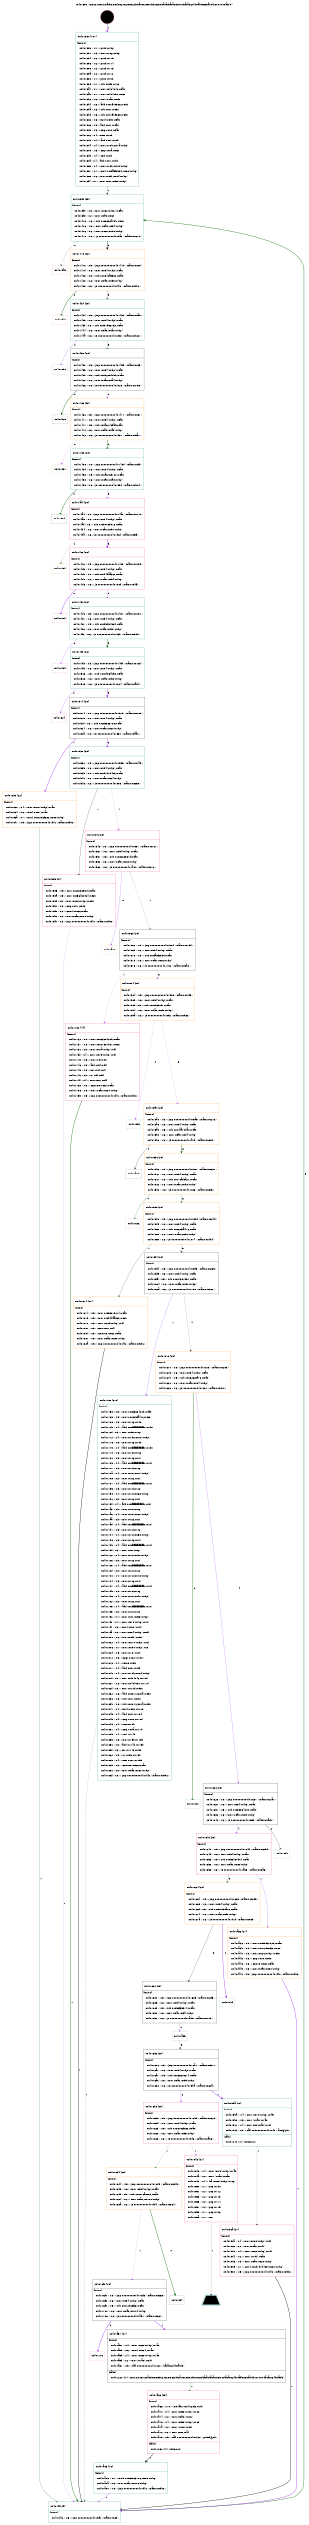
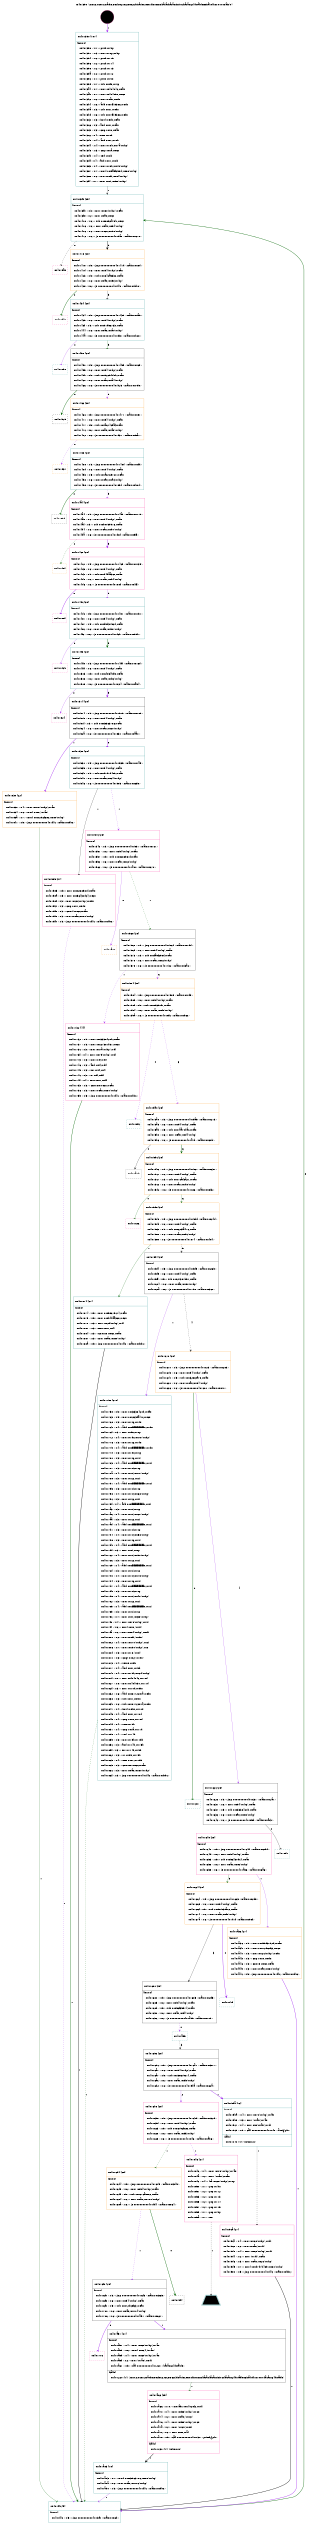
edge "0x40146c [28]" -> "0x401488 [28]": removed, label "9"
node "0x401874 [27]": color darkorange -> teal
edge "0x40162c [28]" -> "0x401648 [28]": removed, label "4"
